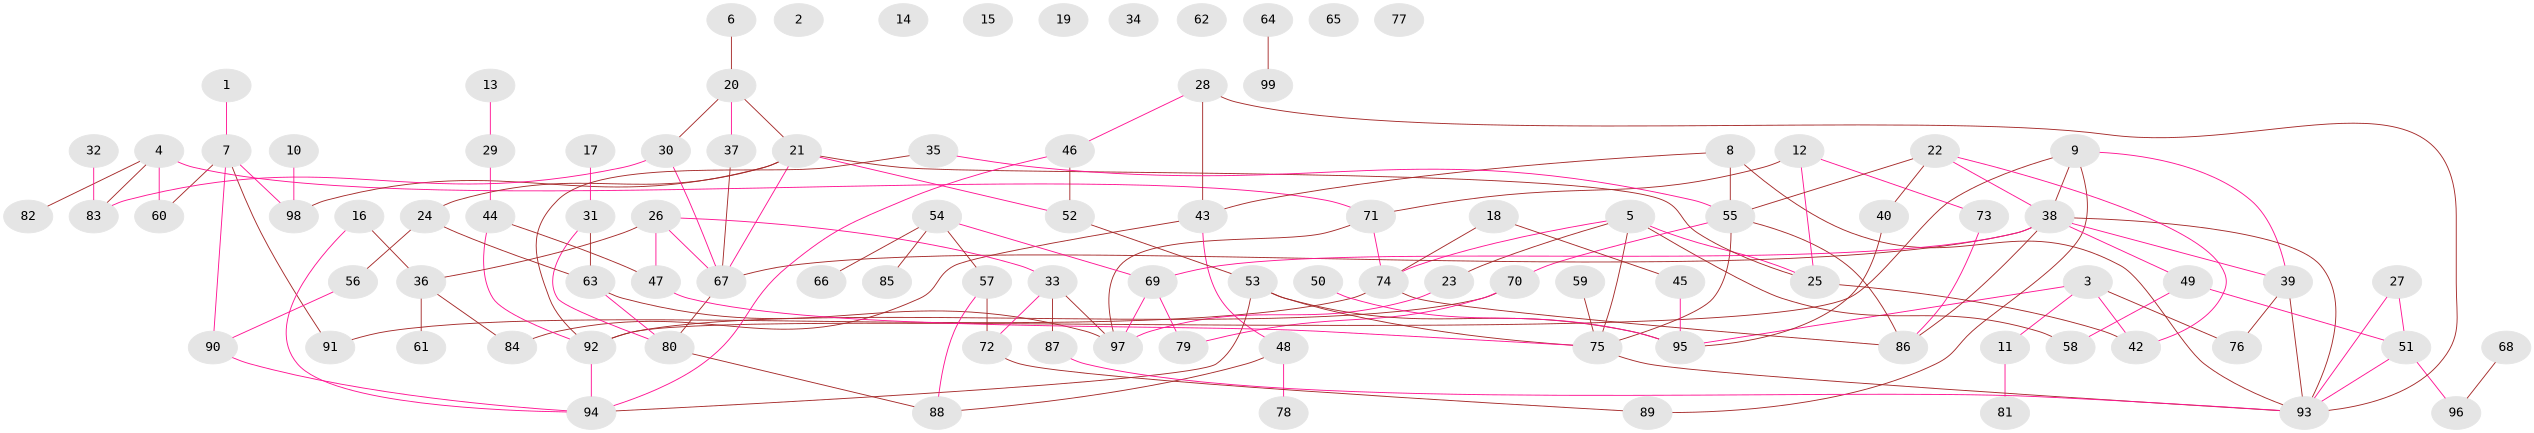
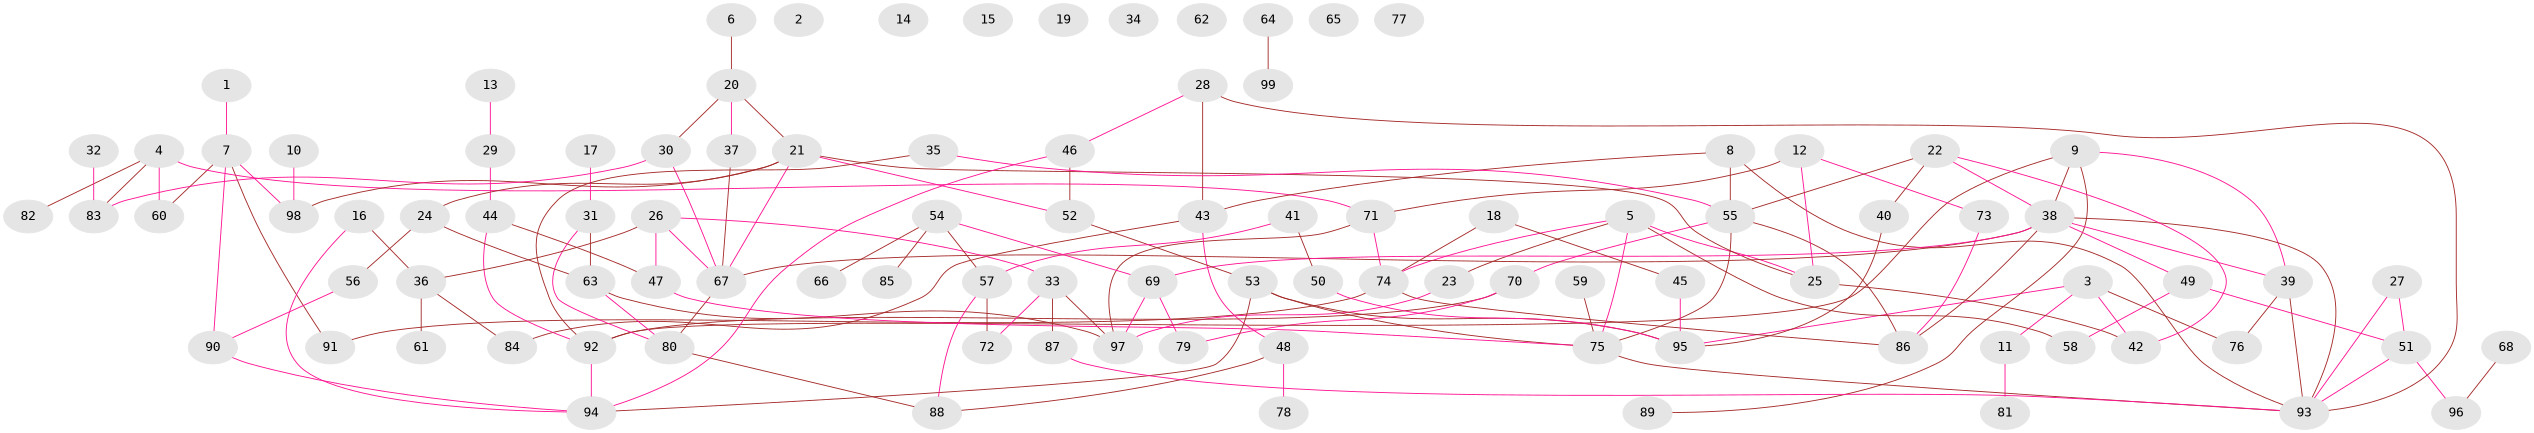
node "41": added
edge "5" -- "75": color brown -> deeppink
edge "72" -- "89": removed
